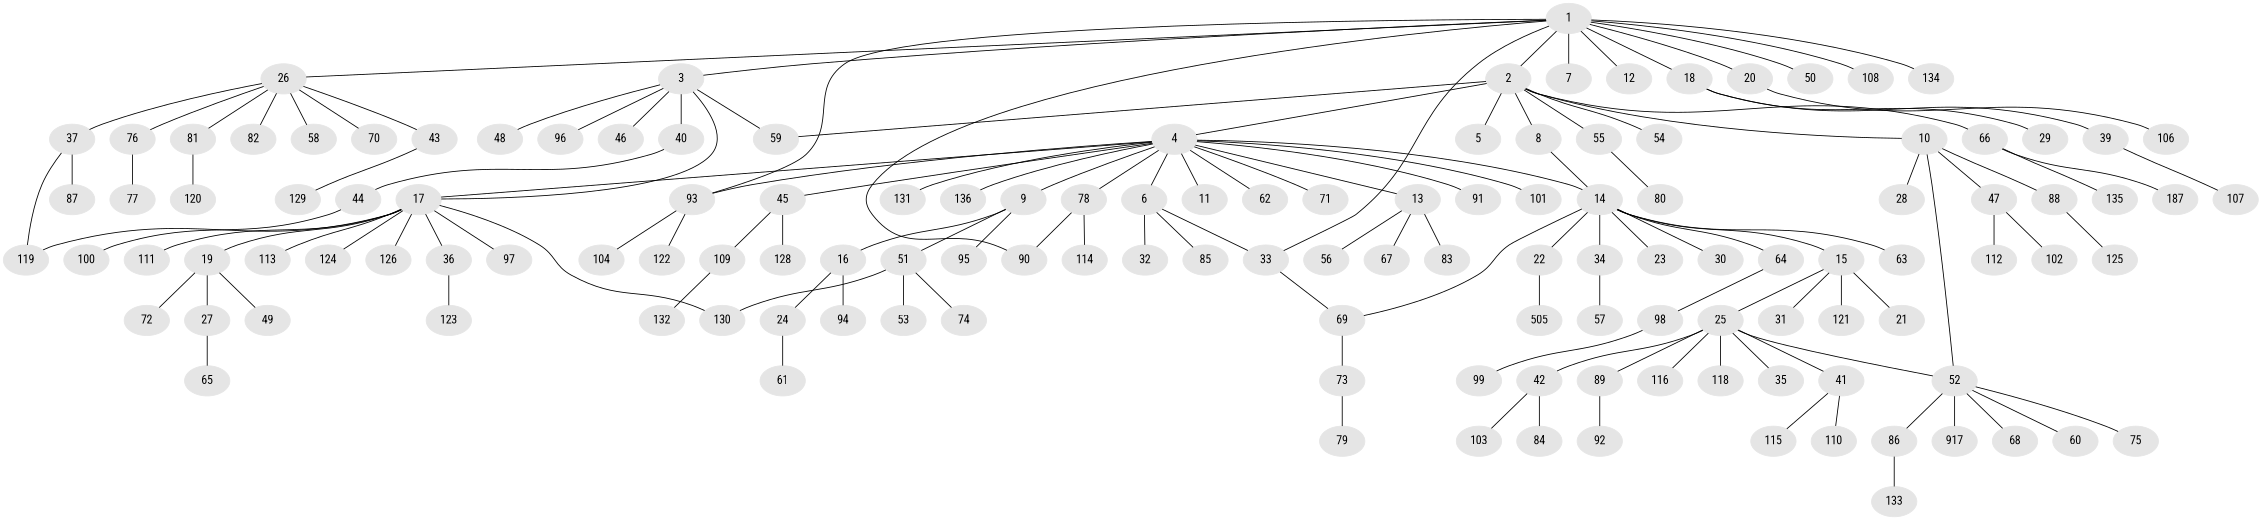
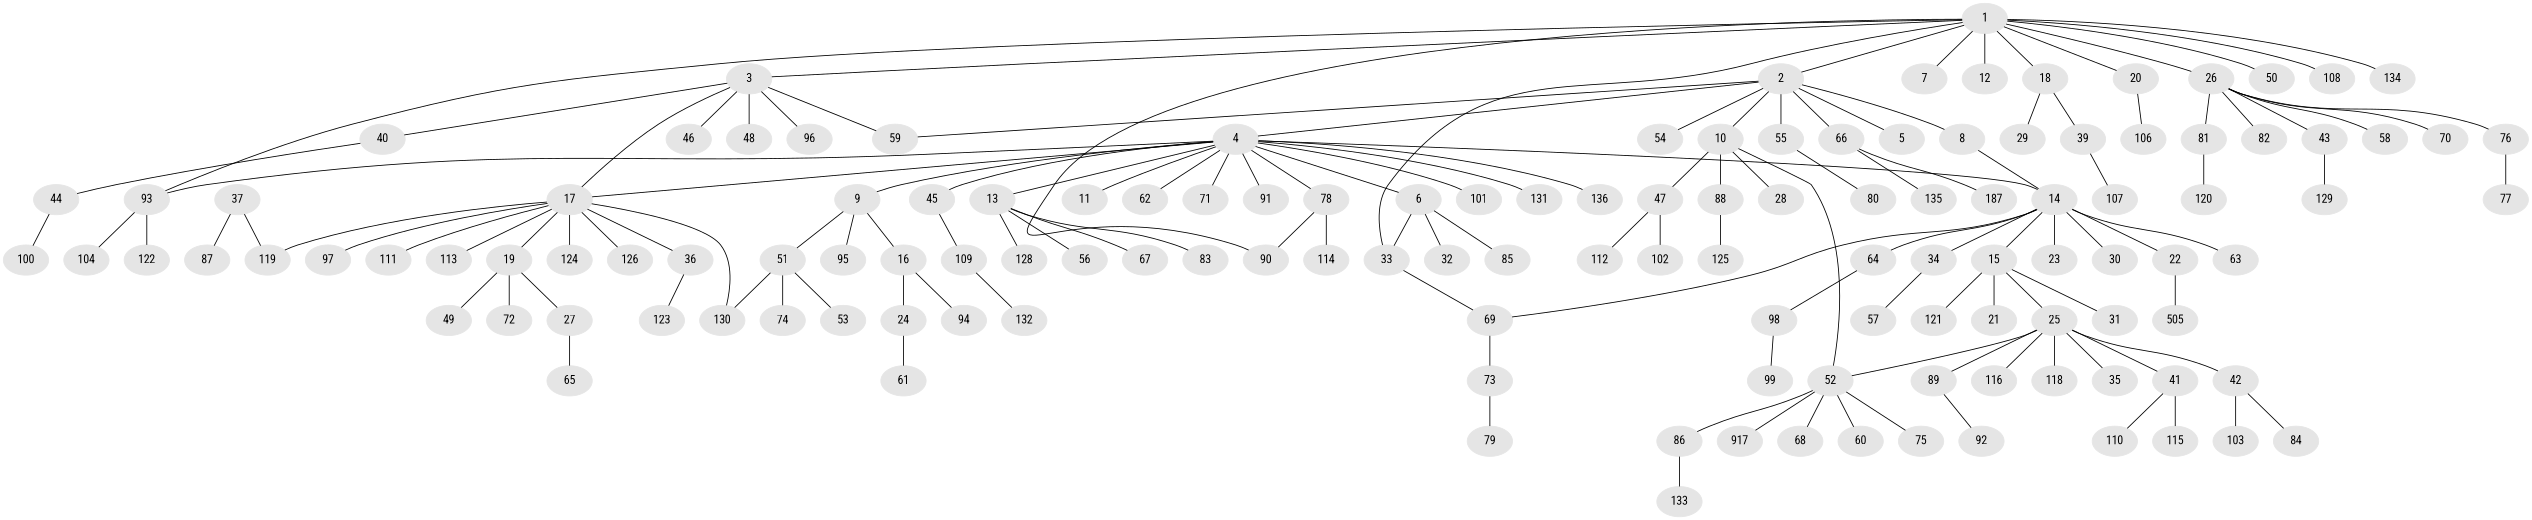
edge "26" -- "37": removed
edge "45" -- "128": now "13" -- "128"
